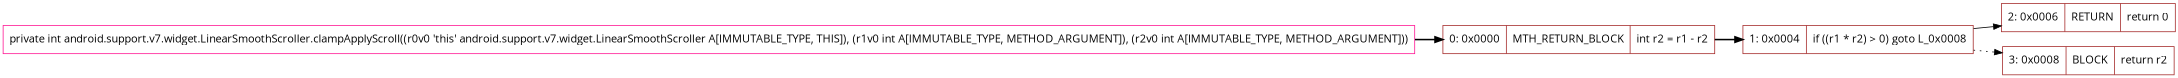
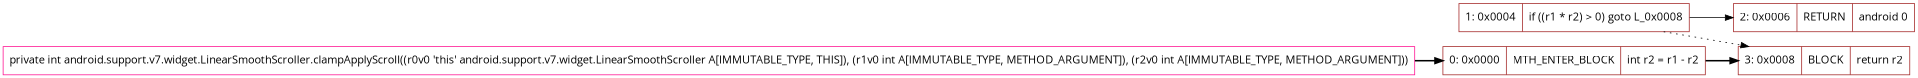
node "2: 0x0006": text "return 0" -> "android 0"
node "0: 0x0000": text "MTH_RETURN_BLOCK" -> "MTH_ENTER_BLOCK"
edge "0: 0x0000" -> "1: 0x0004": now "0: 0x0000" -> "3: 0x0008"
